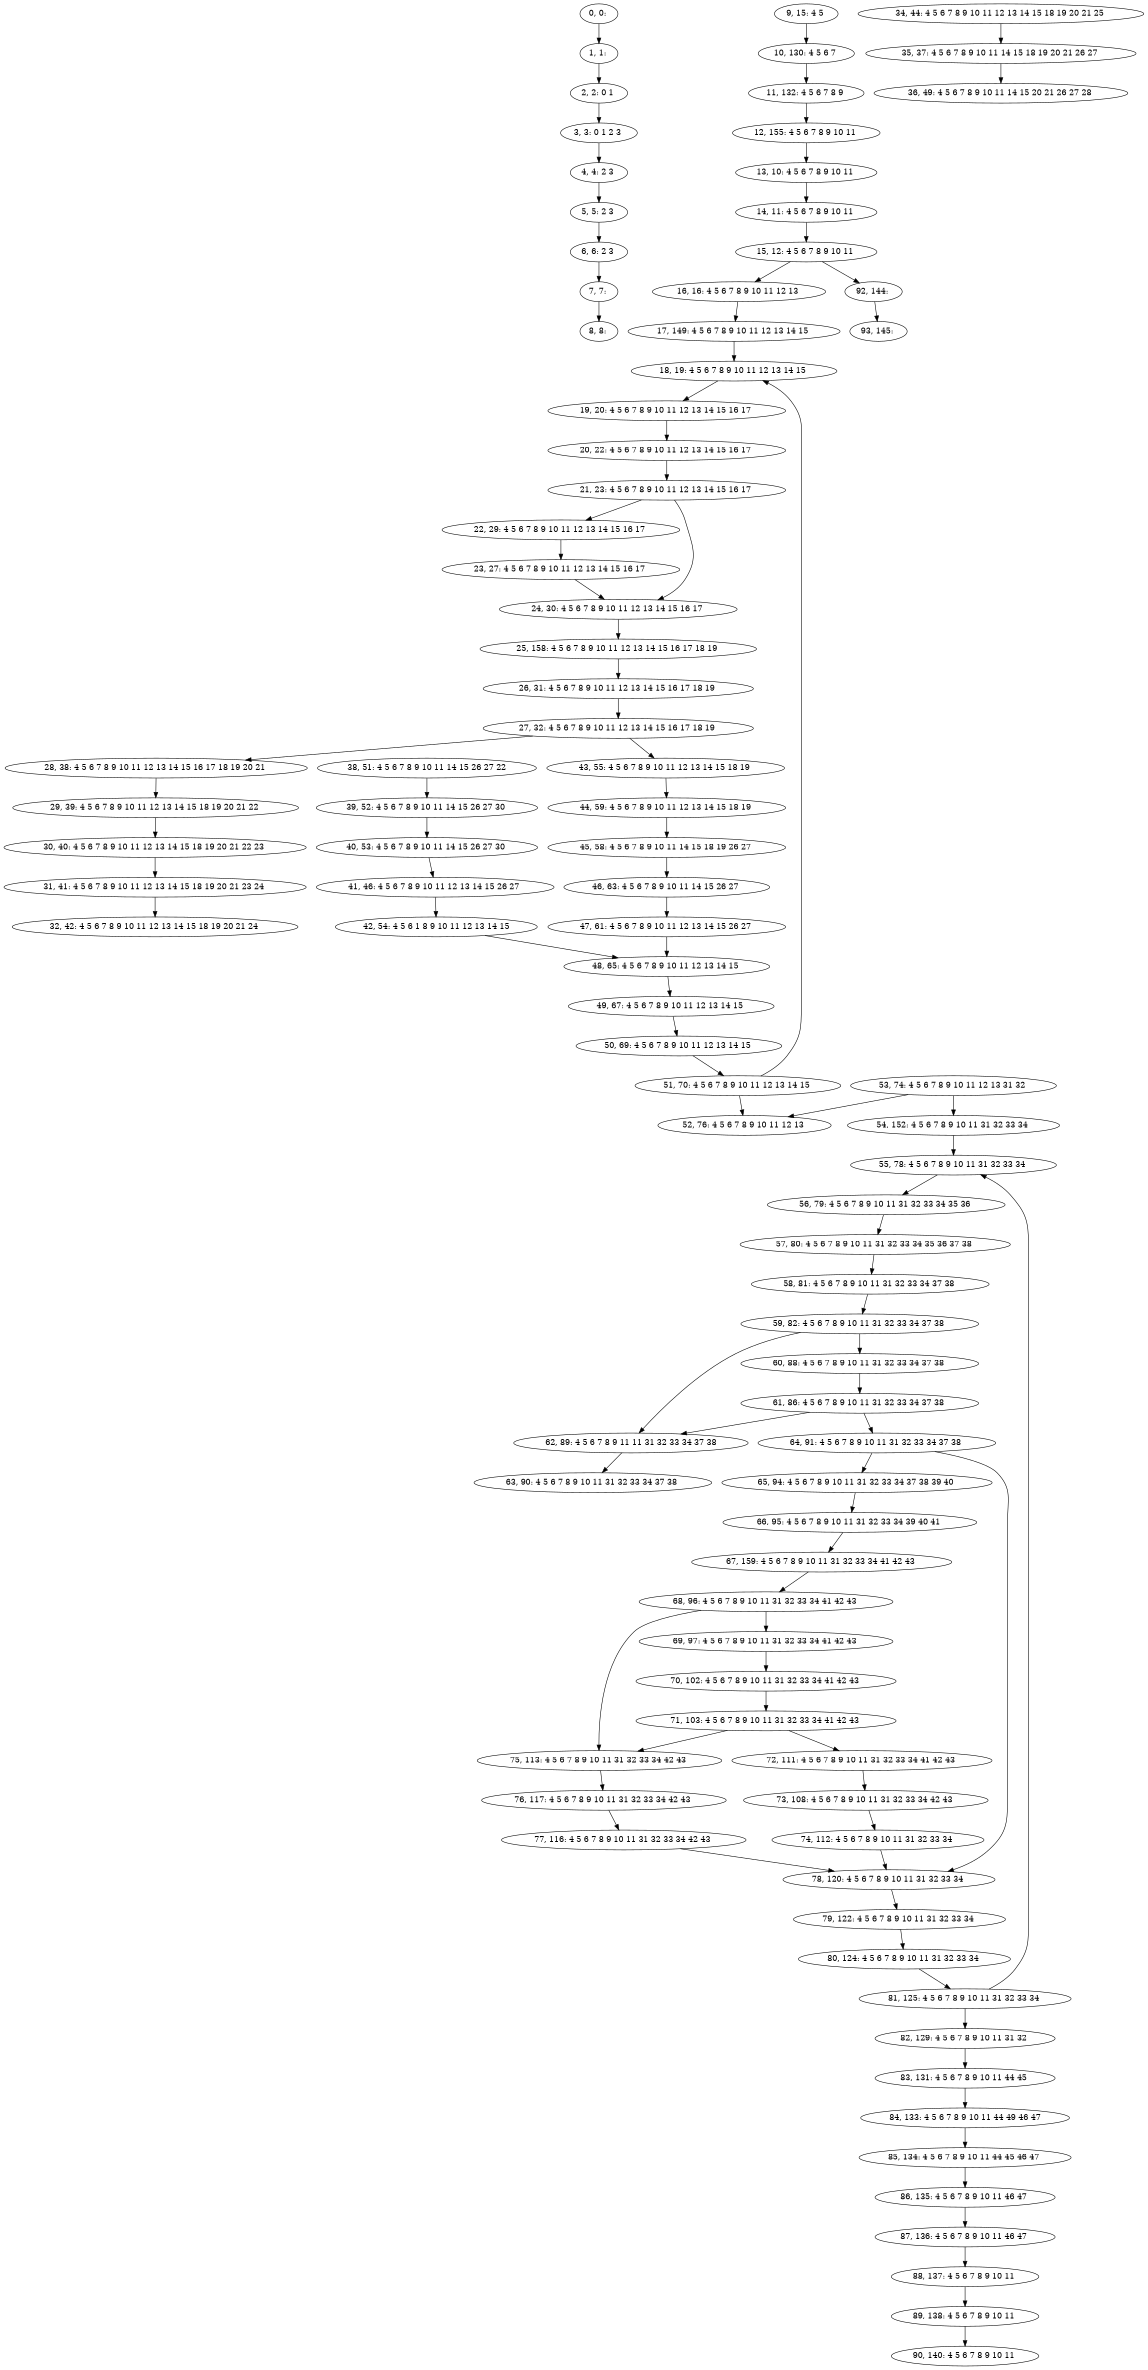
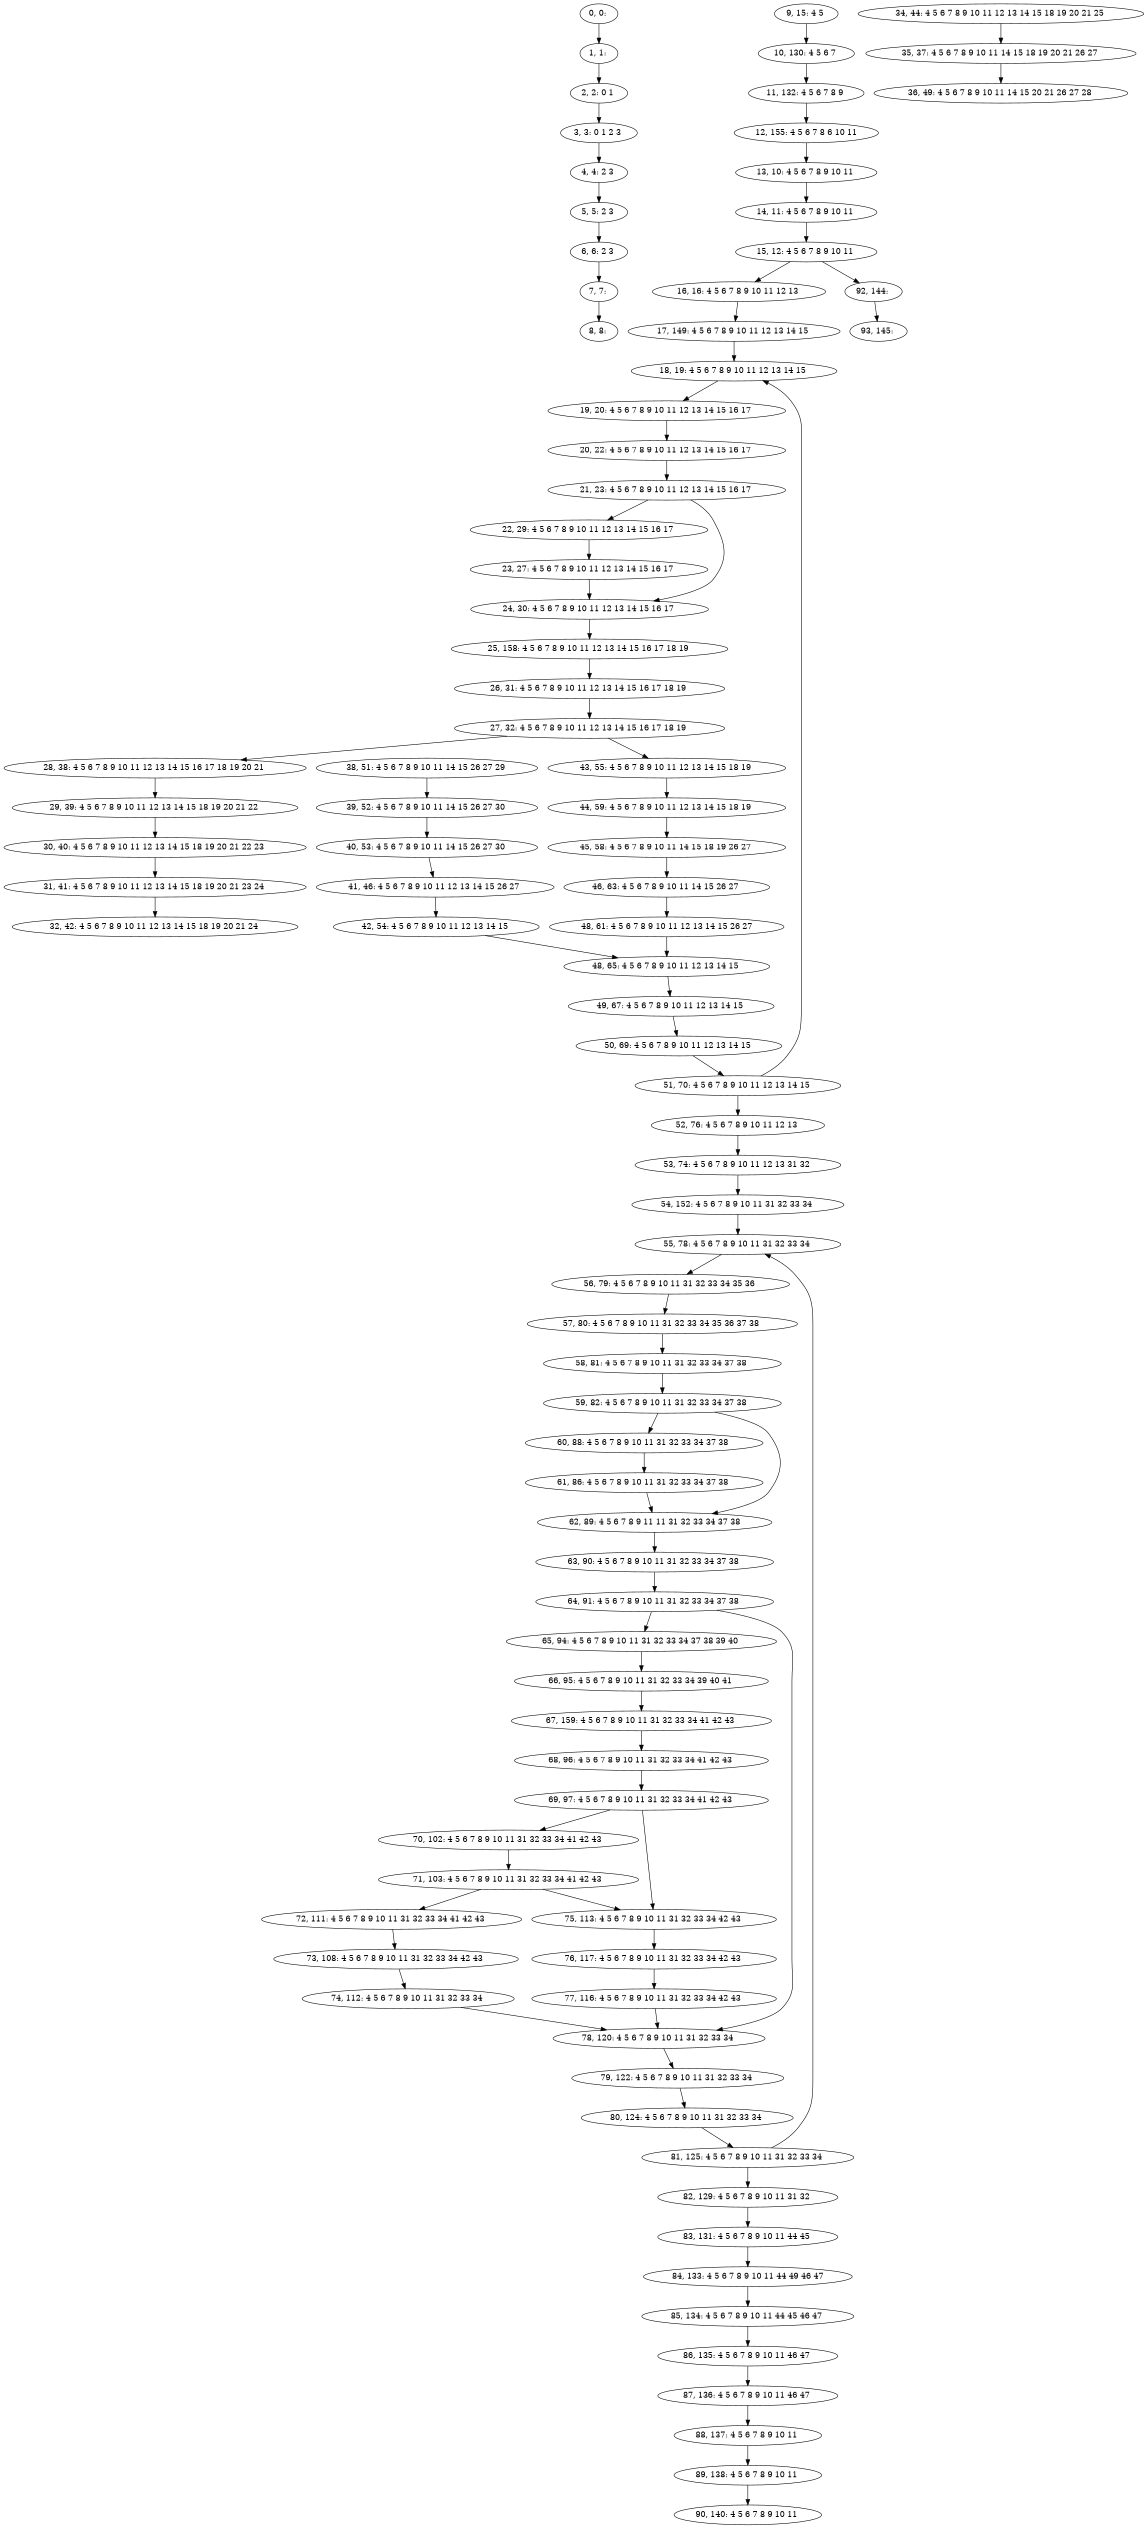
node "12, 155: 4 5 6 7 8 9 10 11": label "12, 155: 4 5 6 7 8 9 10 11" -> "12, 155: 4 5 6 7 8 6 10 11"
node "38, 51: 4 5 6 7 8 9 10 11 14 15 26 27 22": label "38, 51: 4 5 6 7 8 9 10 11 14 15 26 27 22" -> "38, 51: 4 5 6 7 8 9 10 11 14 15 26 27 29"
node "42, 54: 4 5 6 1 8 9 10 11 12 13 14 15": label "42, 54: 4 5 6 1 8 9 10 11 12 13 14 15" -> "42, 54: 4 5 6 7 8 9 10 11 12 13 14 15"
node "47, 61: 4 5 6 7 8 9 10 11 12 13 14 15 26 27": label "47, 61: 4 5 6 7 8 9 10 11 12 13 14 15 26 27" -> "48, 61: 4 5 6 7 8 9 10 11 12 13 14 15 26 27"
edge "53, 74: 4 5 6 7 8 9 10 11 12 13 31 32" -> "52, 76: 4 5 6 7 8 9 10 11 12 13": reversed
edge "61, 86: 4 5 6 7 8 9 10 11 31 32 33 34 37 38" -> "64, 91: 4 5 6 7 8 9 10 11 31 32 33 34 37 38": now "63, 90: 4 5 6 7 8 9 10 11 31 32 33 34 37 38" -> "64, 91: 4 5 6 7 8 9 10 11 31 32 33 34 37 38"
edge "68, 96: 4 5 6 7 8 9 10 11 31 32 33 34 41 42 43" -> "75, 113: 4 5 6 7 8 9 10 11 31 32 33 34 42 43": now "69, 97: 4 5 6 7 8 9 10 11 31 32 33 34 41 42 43" -> "75, 113: 4 5 6 7 8 9 10 11 31 32 33 34 42 43"
